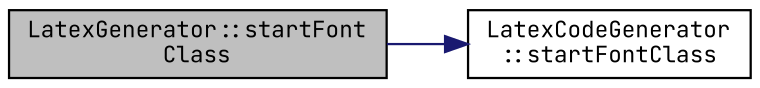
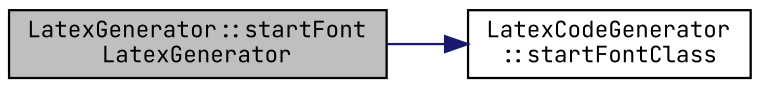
node "LatexGenerator::startFont Class": label "LatexGenerator::startFont Class" -> "LatexGenerator::startFont LatexGenerator"
